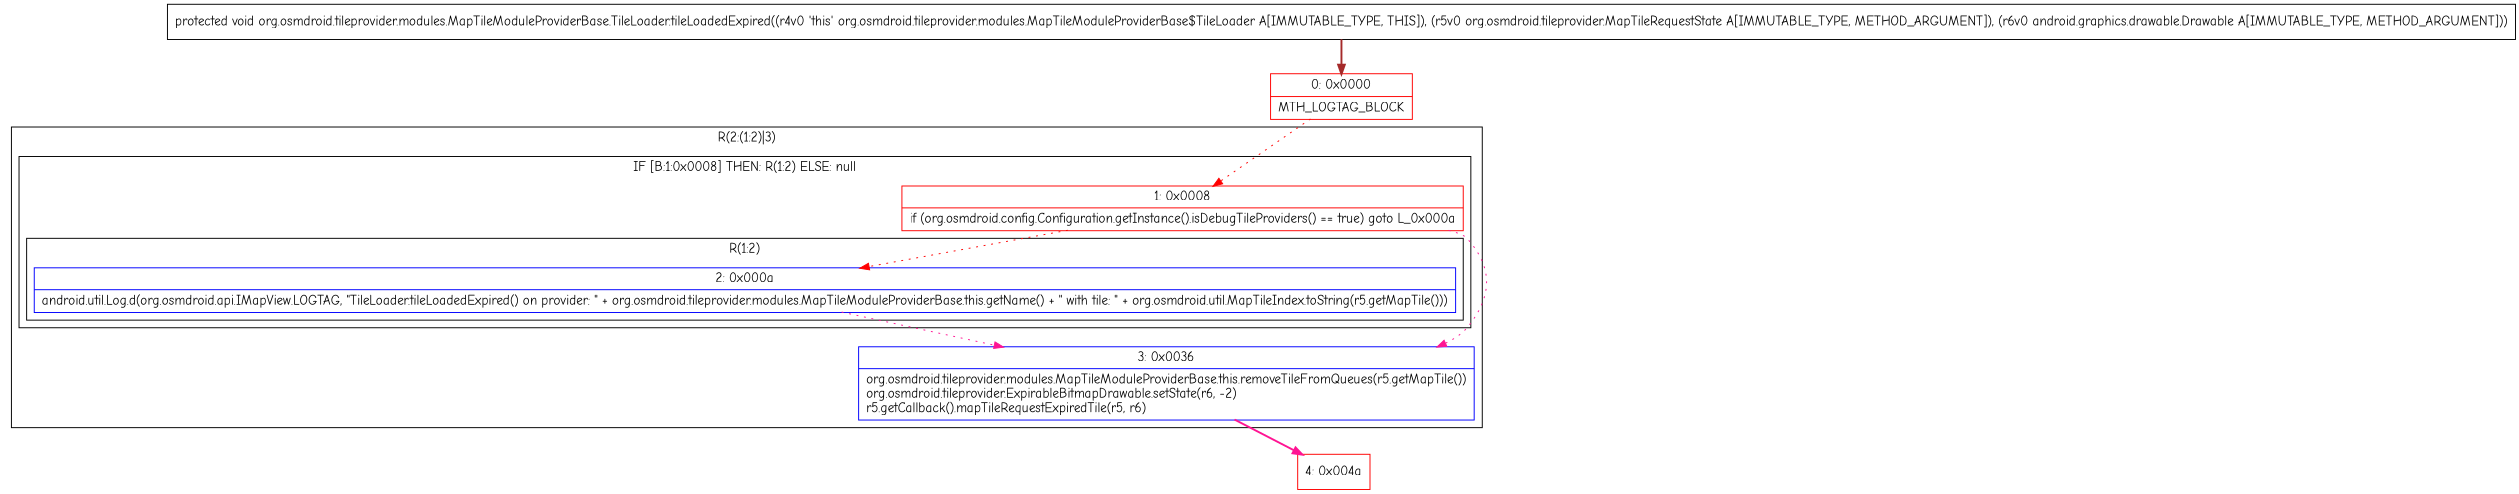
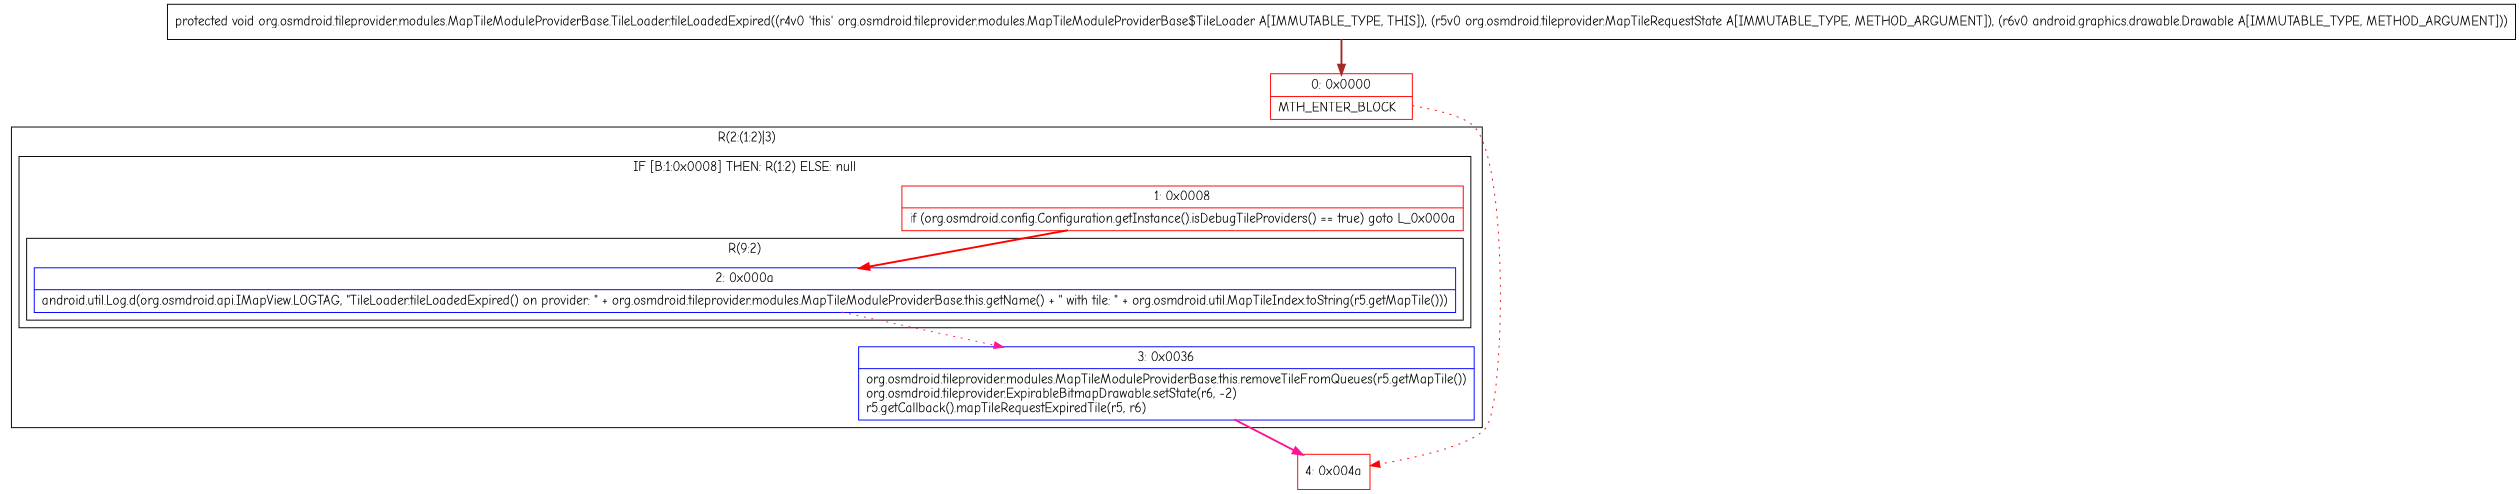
node "0: 0x0000": text "MTH_LOGTAG_BLOCK" -> "MTH_ENTER_BLOCK"
edge "0: 0x0000" -> "1: 0x0008": now "0: 0x0000" -> "4: 0x004a"
edge "1: 0x0008" -> "2: 0x000a": style dotted -> bold
cluster "R(1:2)": label "R(1:2)" -> "R(9:2)"
edge "1: 0x0008" -> "3: 0x0036": removed
